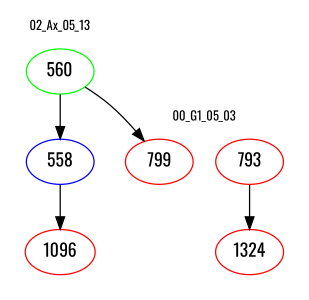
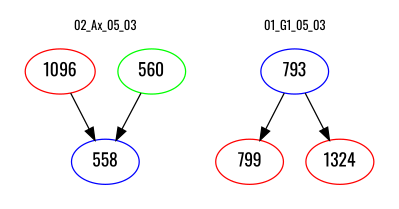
cluster "02_Ax_05_13": label "02_Ax_05_13" -> "02_Ax_05_03"
edge "560" -> "799": now "793" -> "799"
cluster "00_G1_05_03": label "00_G1_05_03" -> "01_G1_05_03"
node "793": color red -> blue
edge "558" -> "1096": reversed
